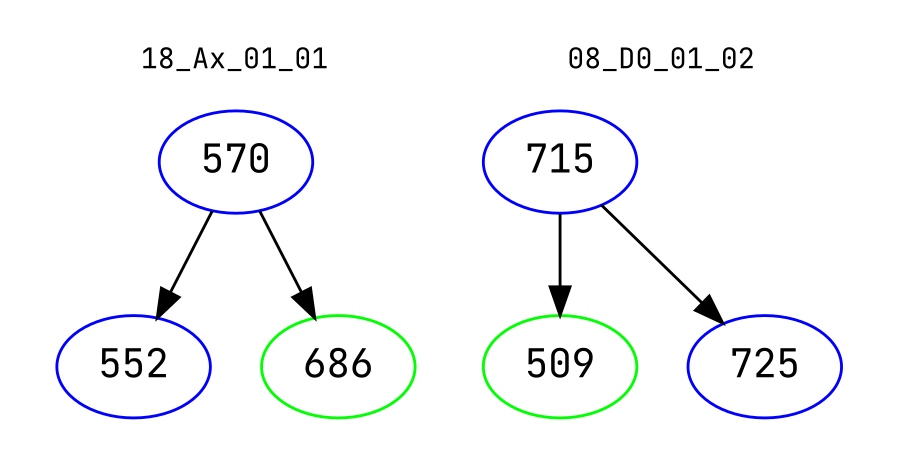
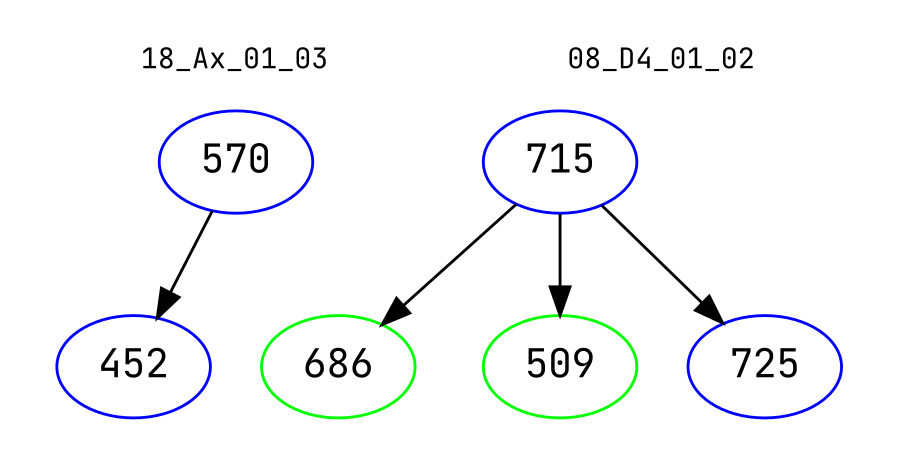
cluster "18_Ax_01_01": label "18_Ax_01_01" -> "18_Ax_01_03"
cluster "08_D0_01_02": label "08_D0_01_02" -> "08_D4_01_02"
edge "570" -> "686": now "715" -> "686"
node "552": label "552" -> "452"
